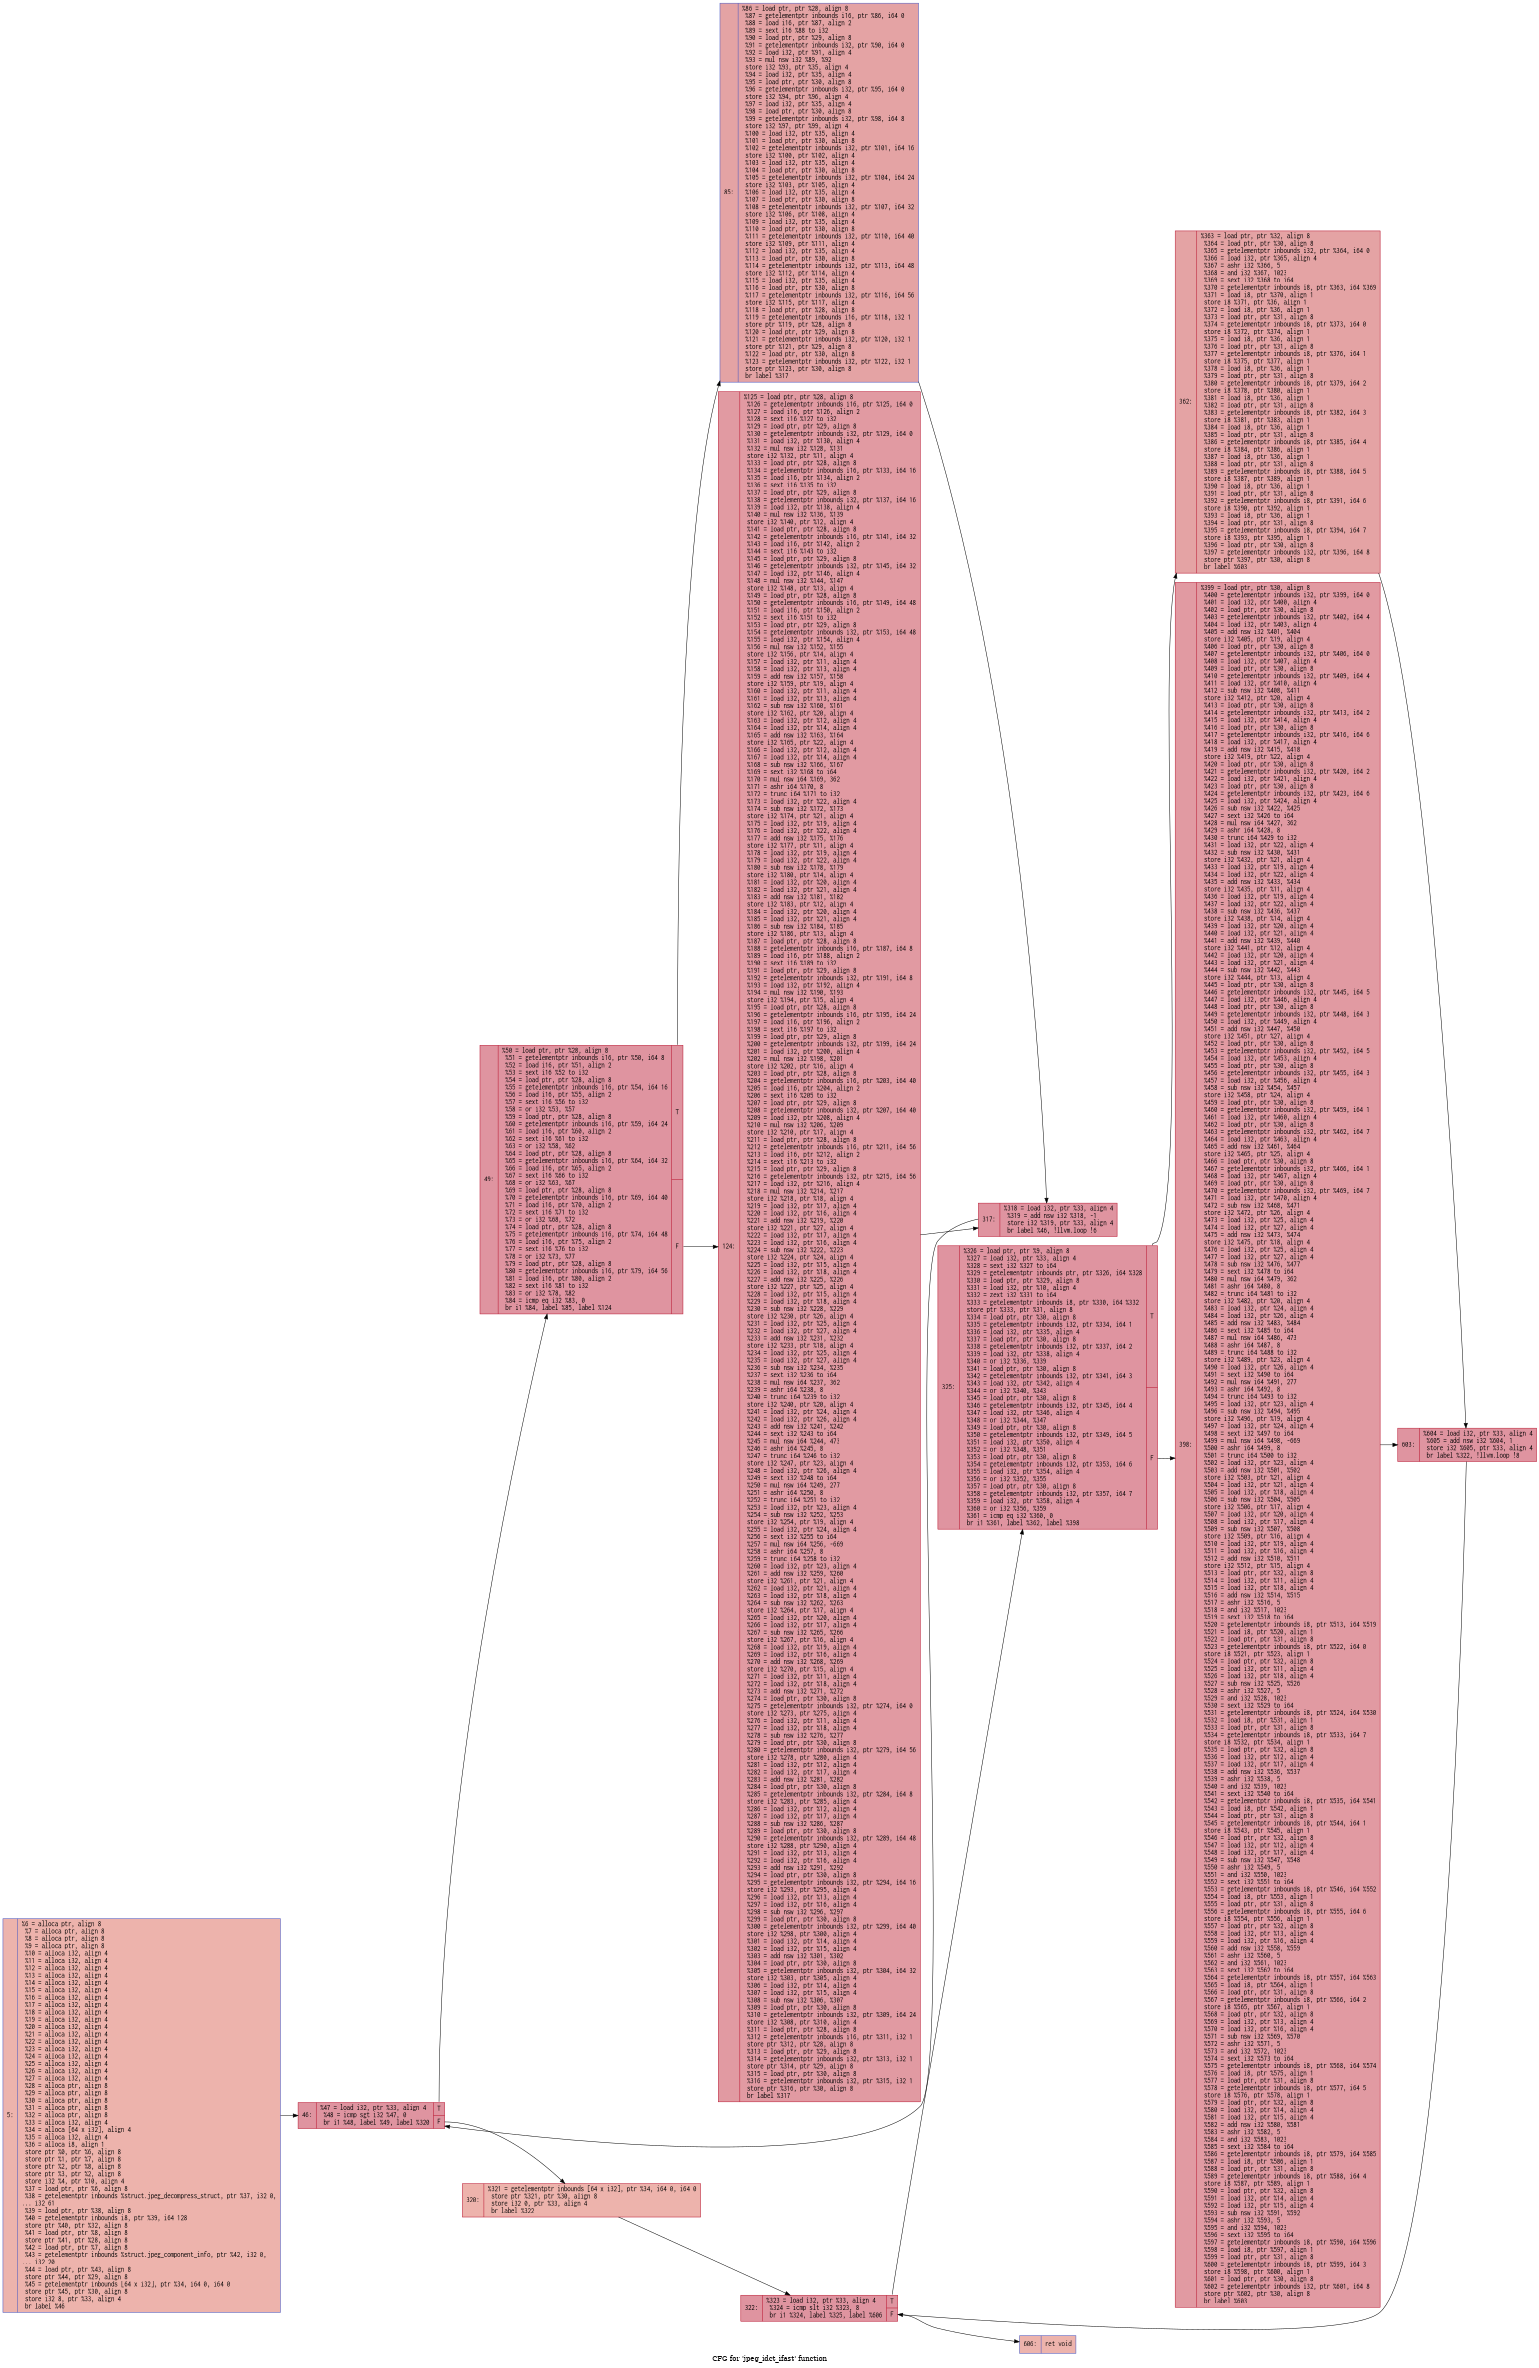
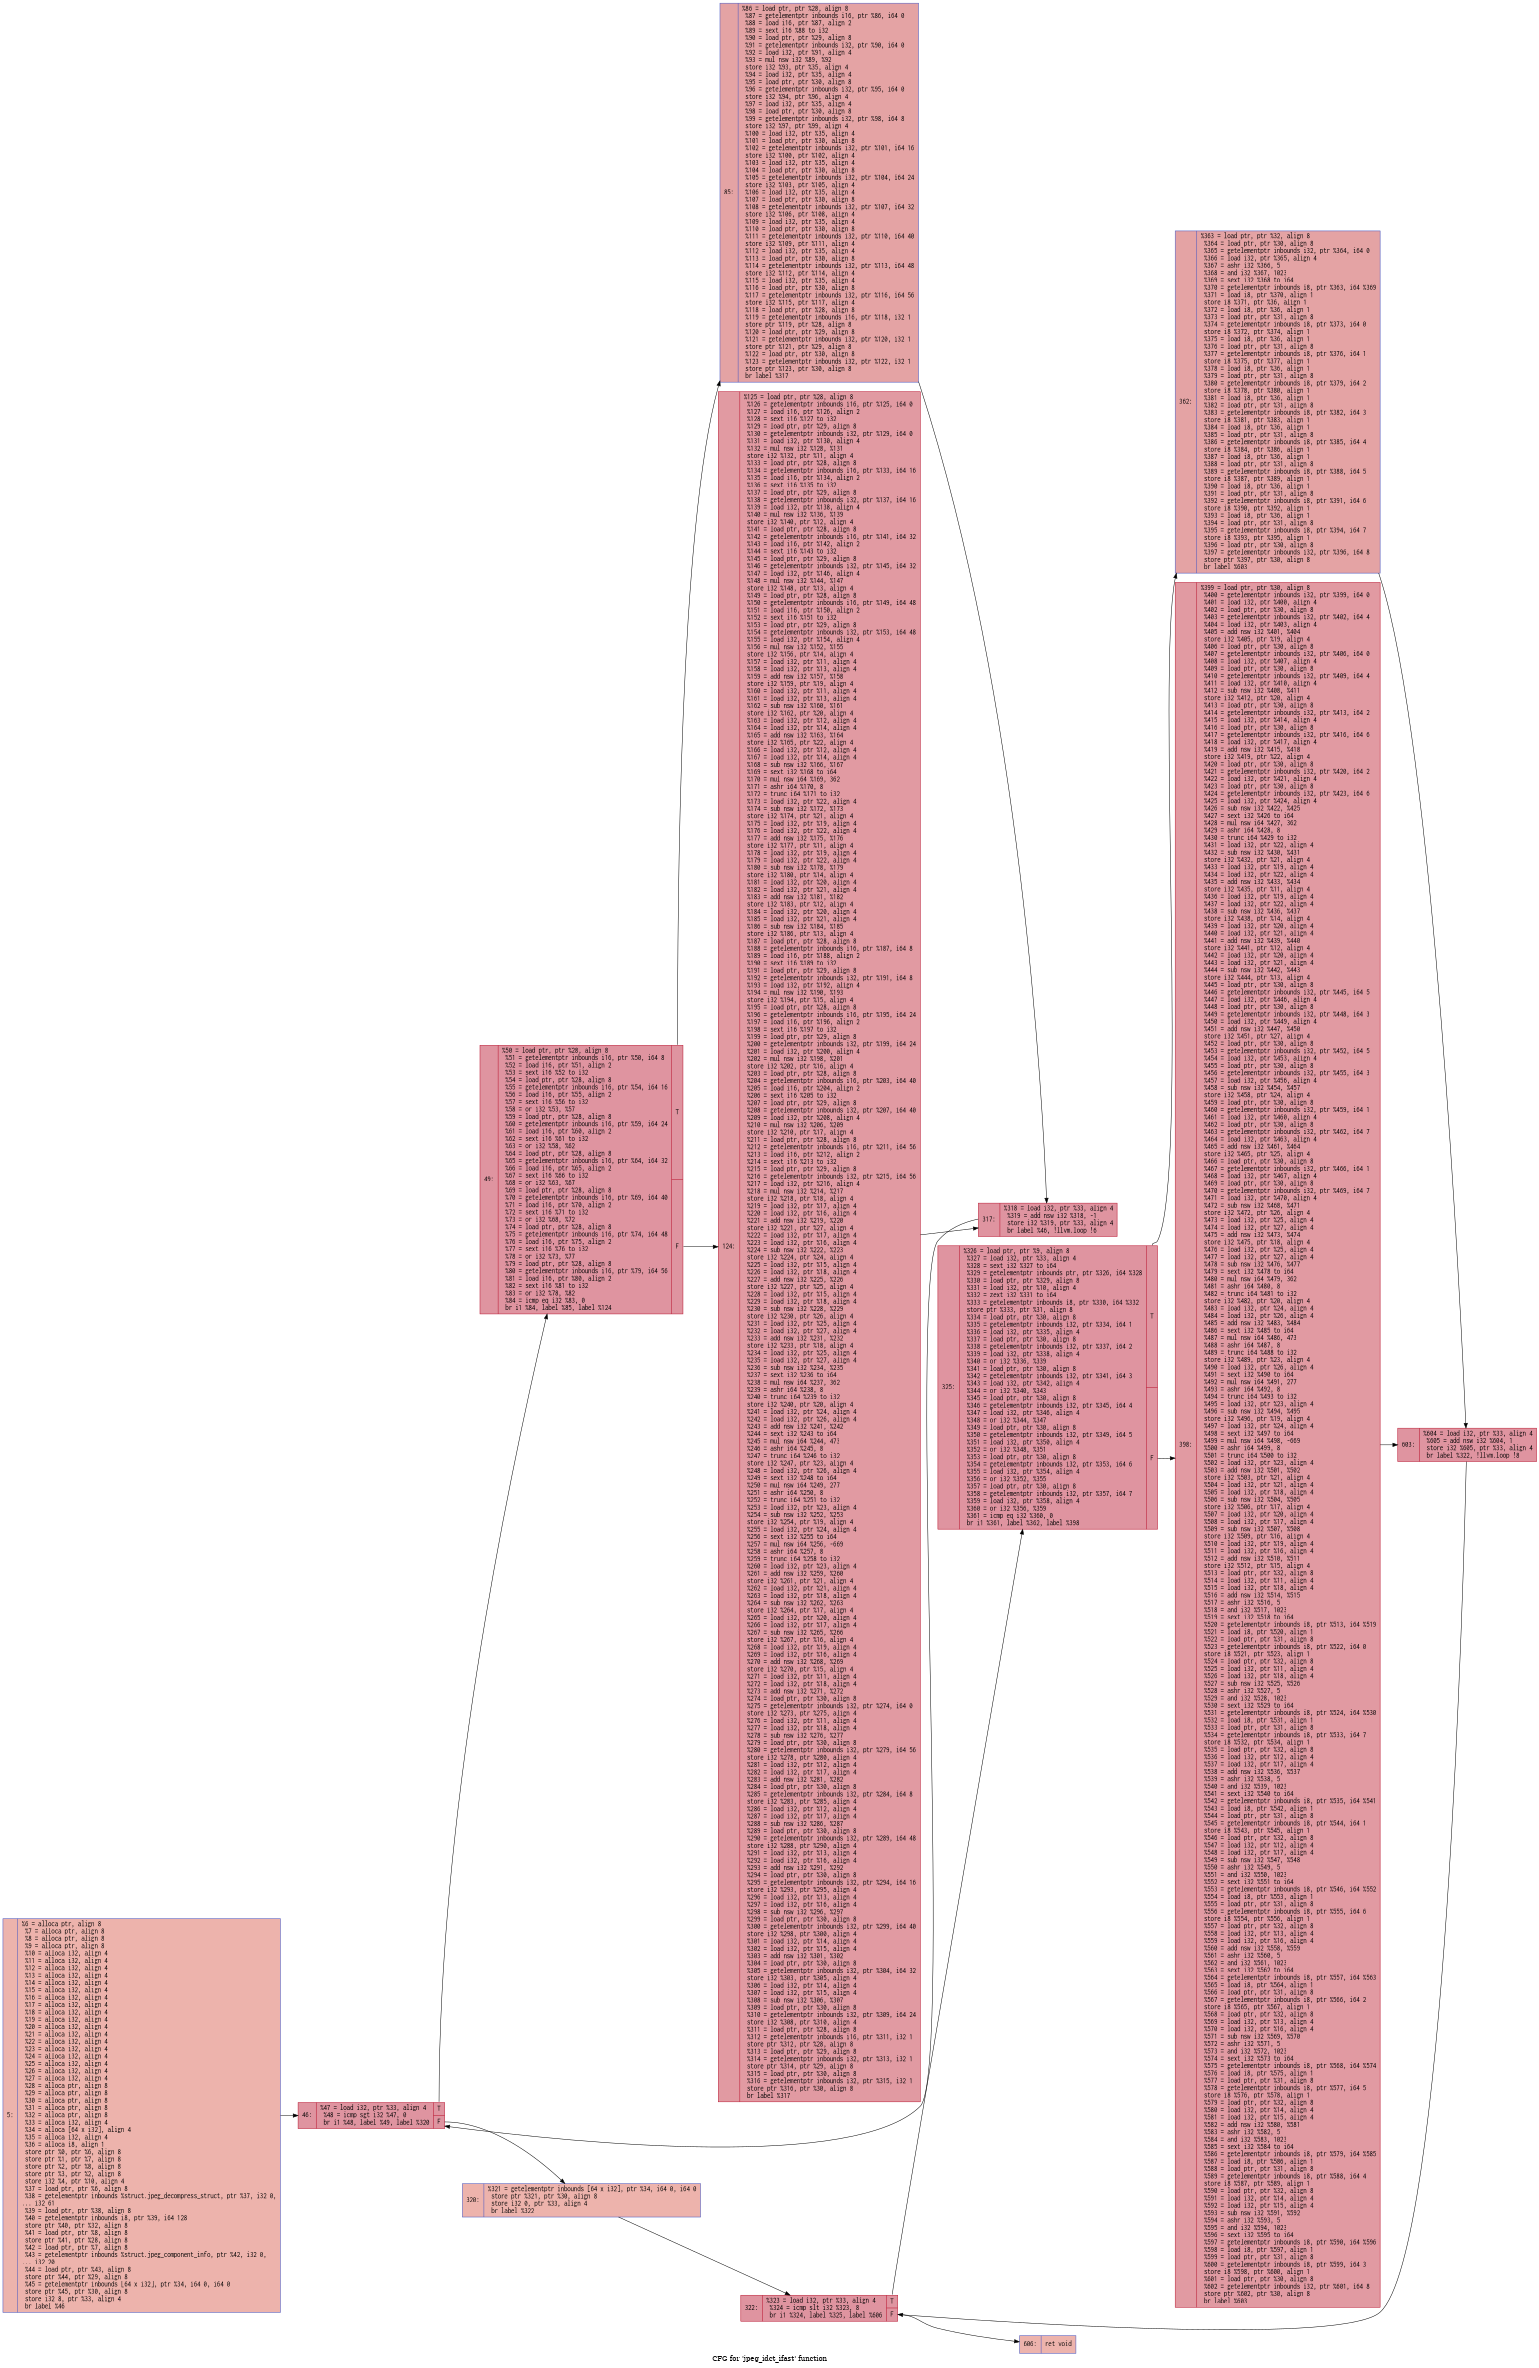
node "362:": color #b70d28ff -> #3d50c3ff
node "320:": color #b70d28ff -> #3d50c3ff
